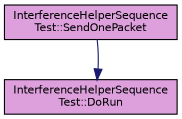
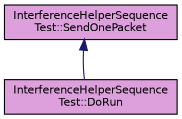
edge "InterferenceHelperSequence Test::SendOnePacket" -> "InterferenceHelperSequence Test::DoRun": reversed
